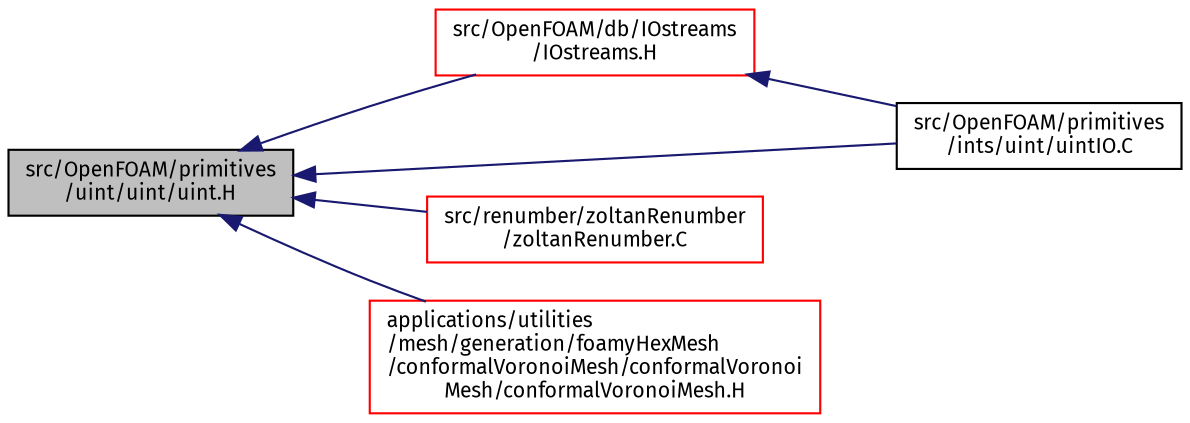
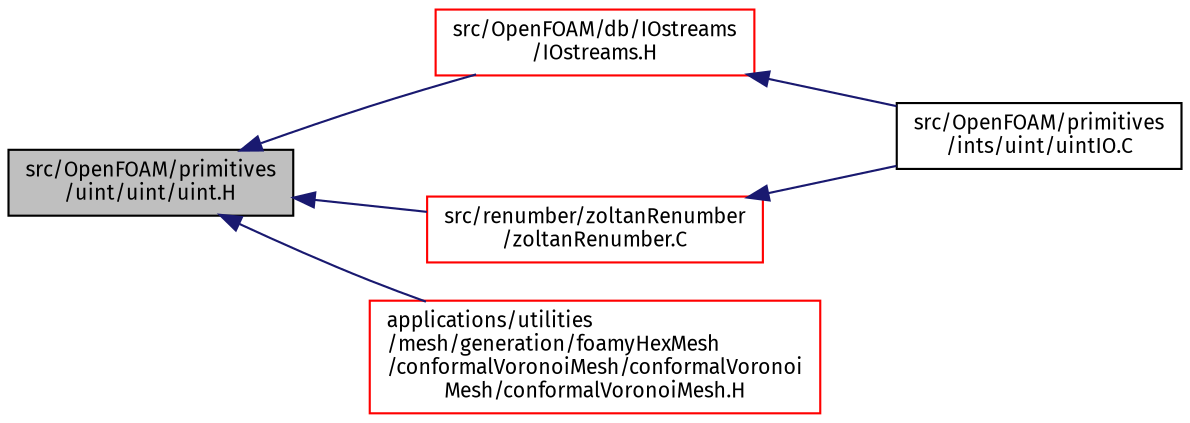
edge "src/OpenFOAM/primitives /ints/uint/uintIO.C" -> "src/OpenFOAM/primitives /uint/uint/uint.H": now "src/OpenFOAM/primitives /ints/uint/uintIO.C" -> "src/renumber/zoltanRenumber /zoltanRenumber.C"
